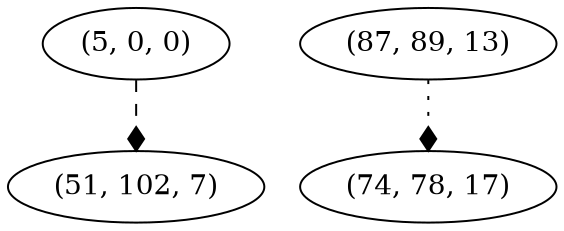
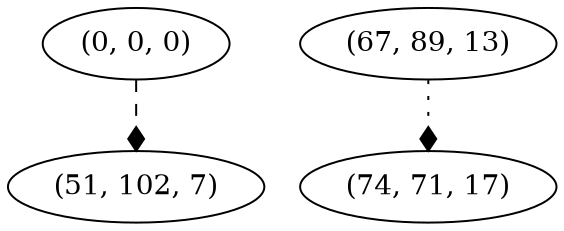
node "(5, 0, 0)": label "(5, 0, 0)" -> "(0, 0, 0)"
node "(87, 89, 13)": label "(87, 89, 13)" -> "(67, 89, 13)"
node "(74, 78, 17)": label "(74, 78, 17)" -> "(74, 71, 17)"
